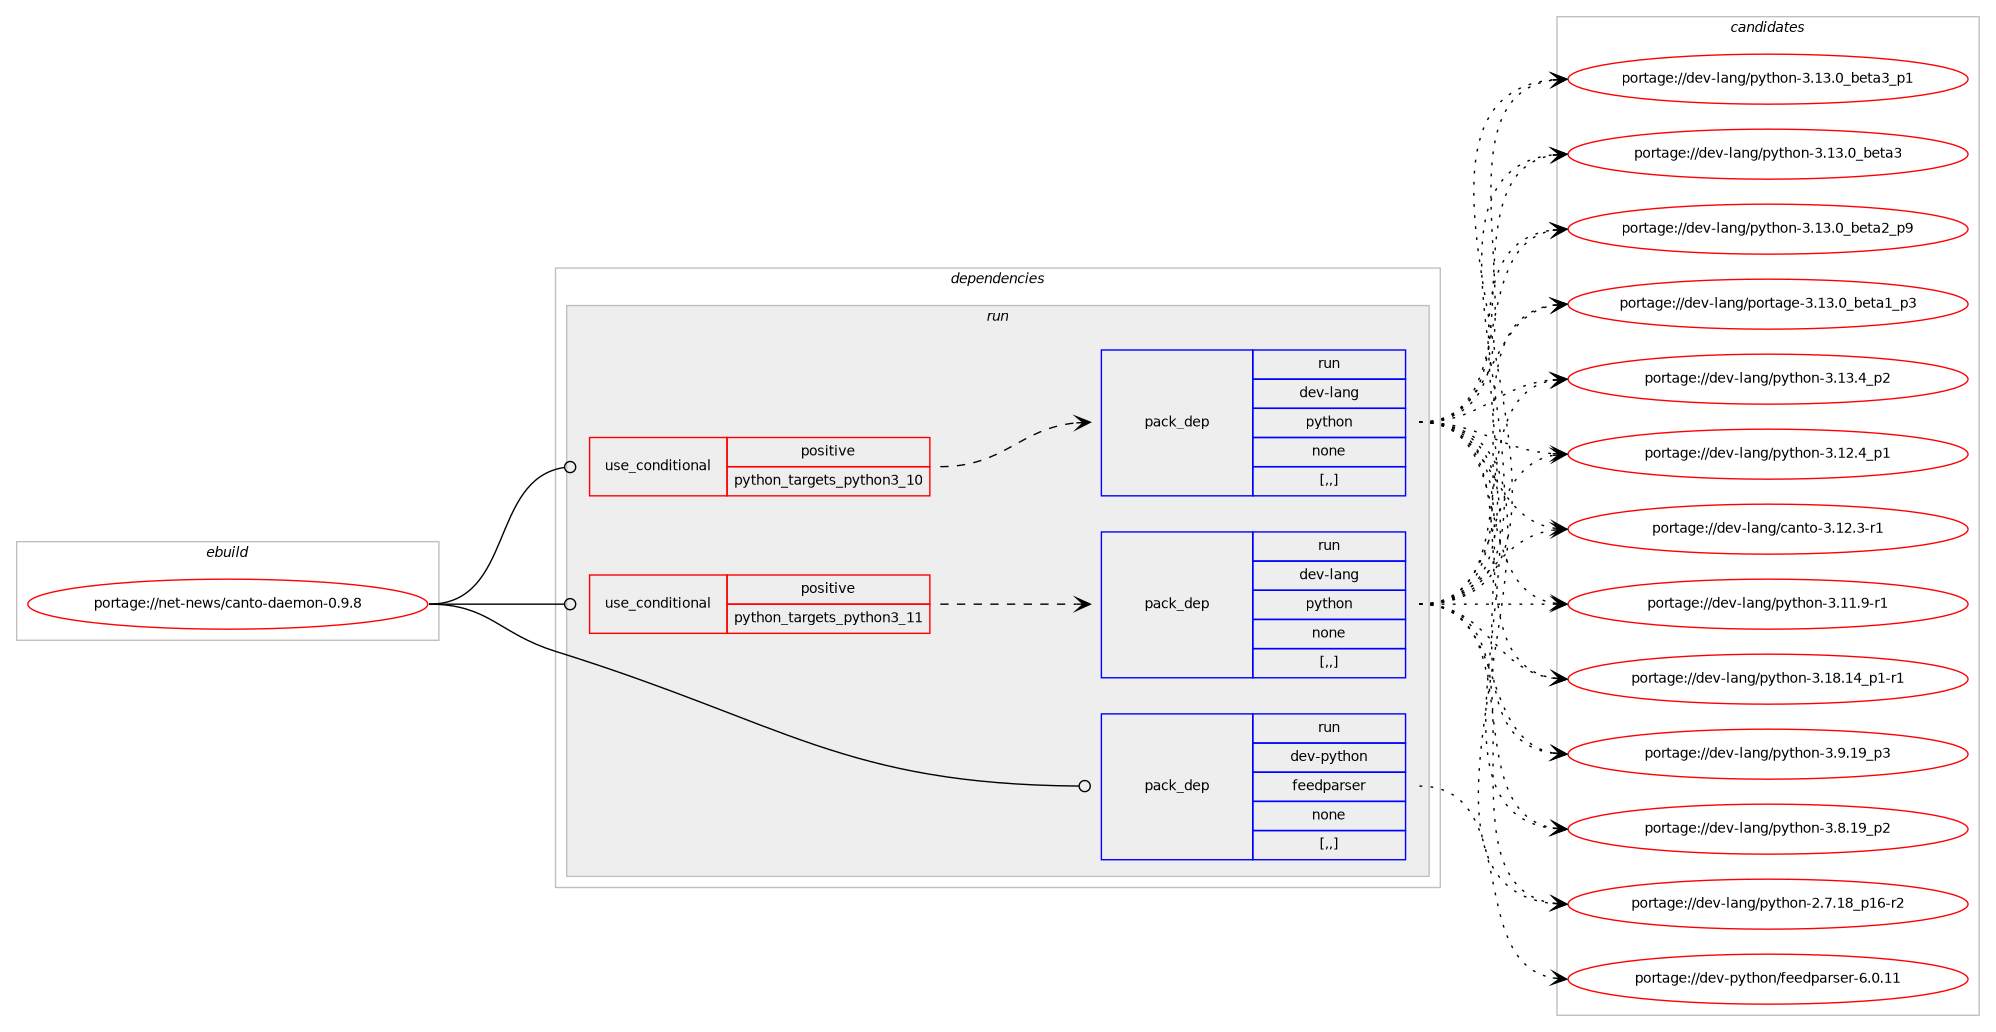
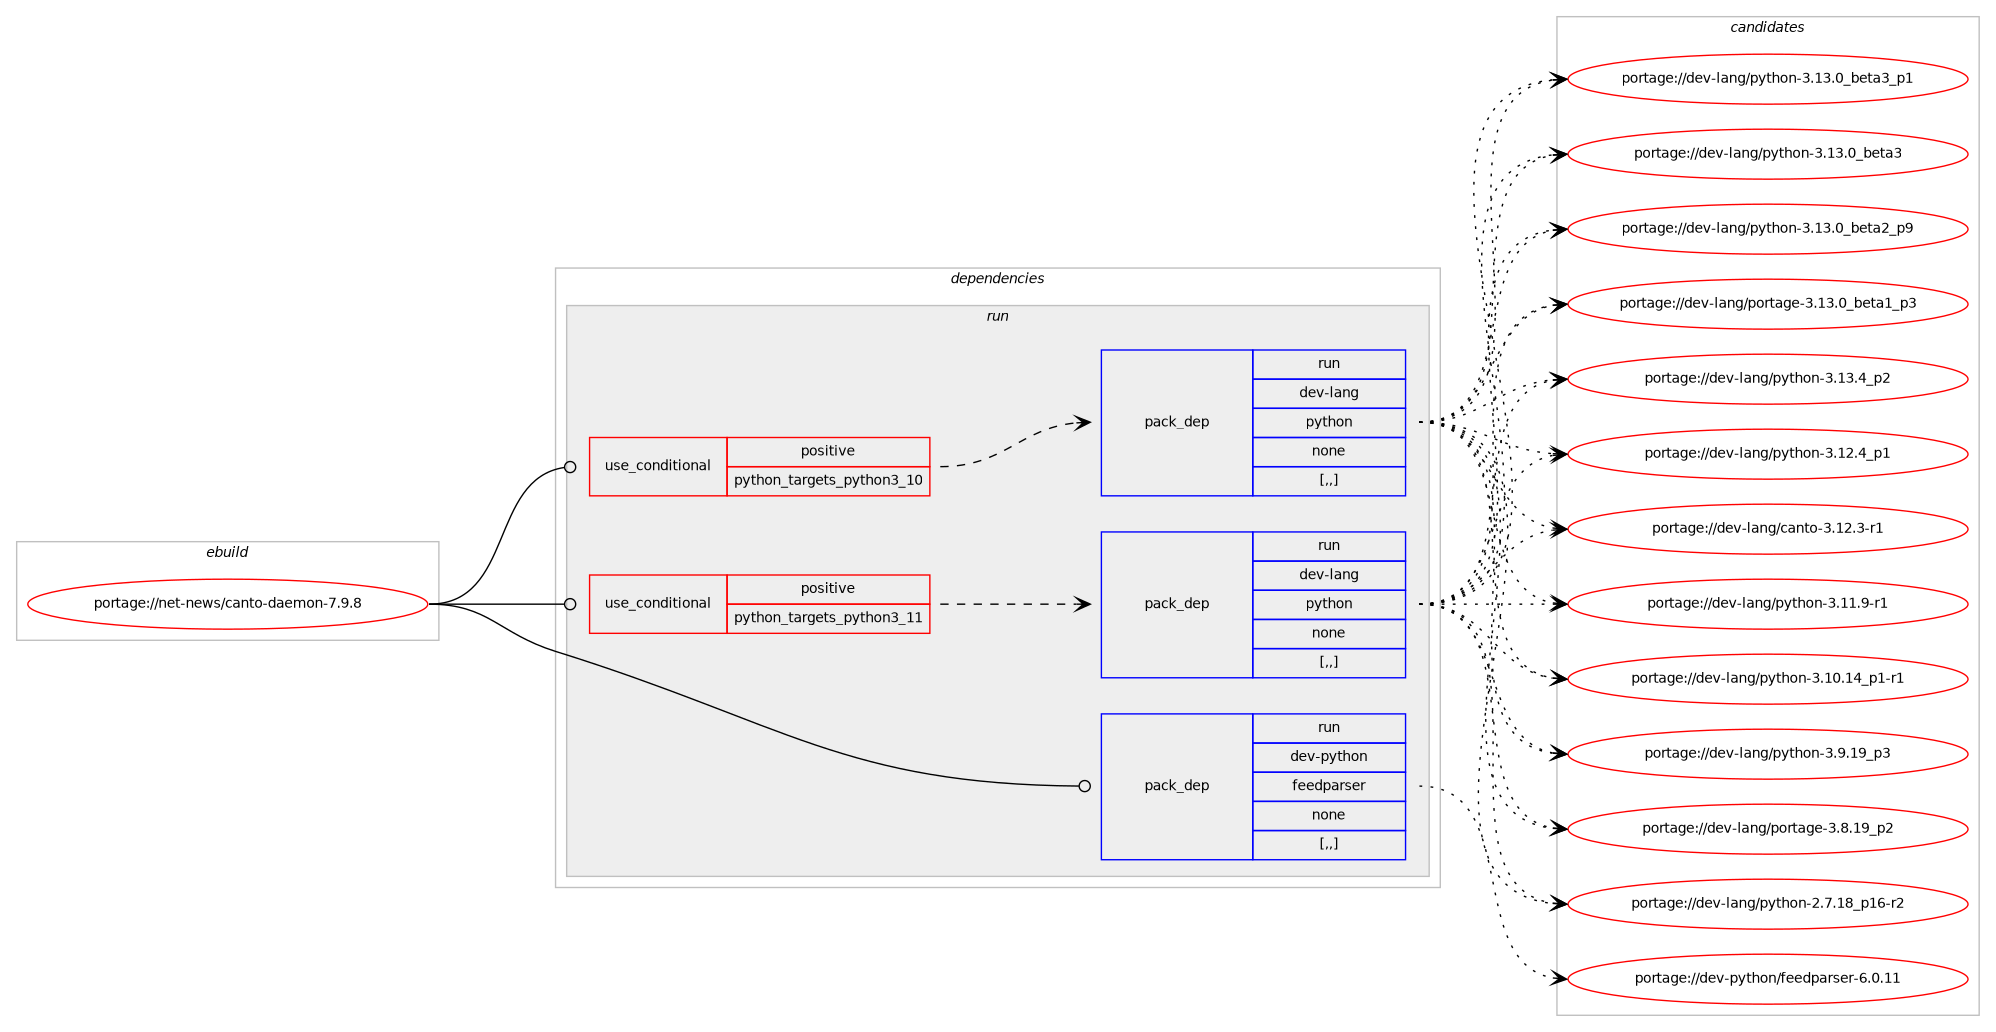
node "portage://net-news/canto-daemon-0.9.8": label "portage://net-news/canto-daemon-0.9.8" -> "portage://net-news/canto-daemon-7.9.8"
node "portage://dev-lang/python-3.18.14_p1-r1": label "portage://dev-lang/python-3.18.14_p1-r1" -> "portage://dev-lang/python-3.10.14_p1-r1"
node "portage://dev-lang/python-3.8.19_p2": label "portage://dev-lang/python-3.8.19_p2" -> "portage://dev-lang/portage-3.8.19_p2"
